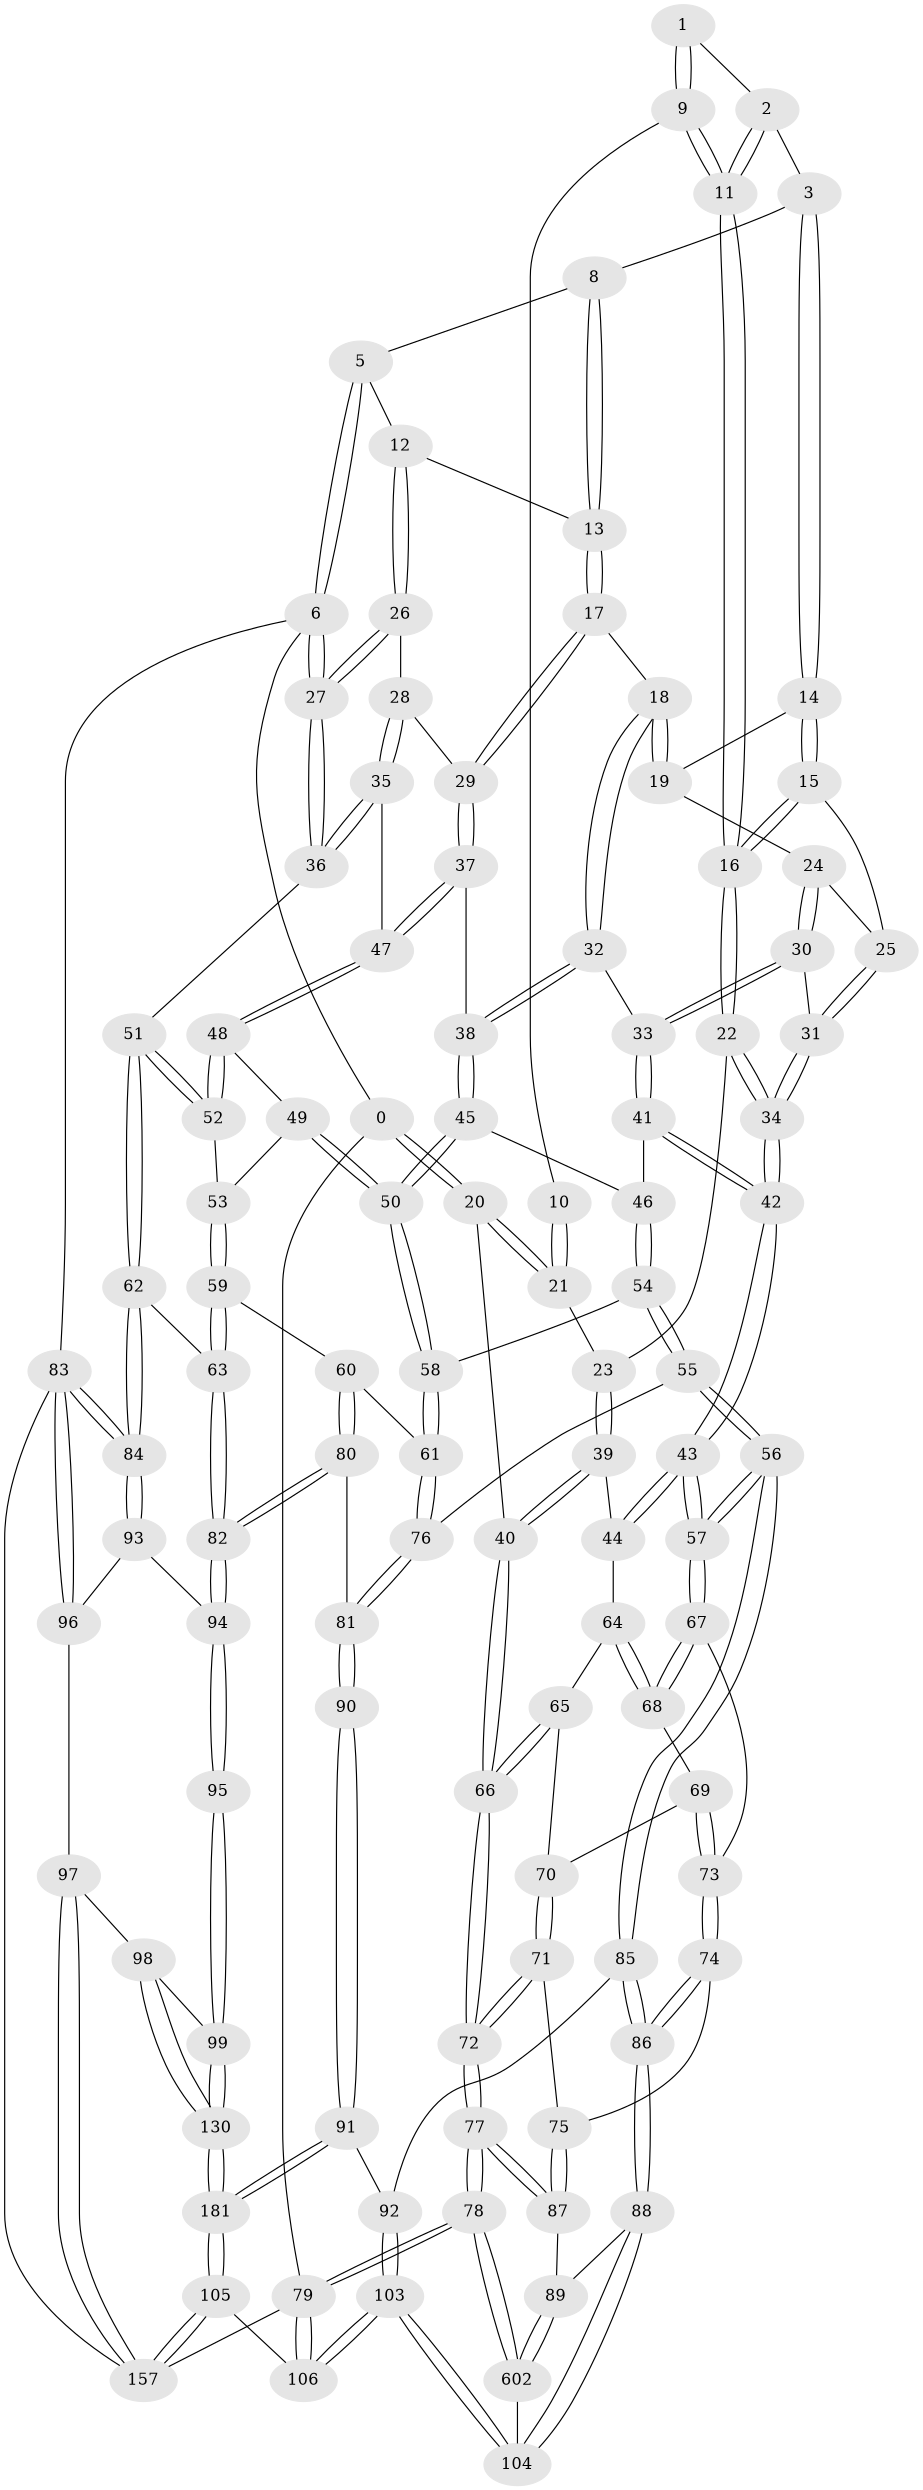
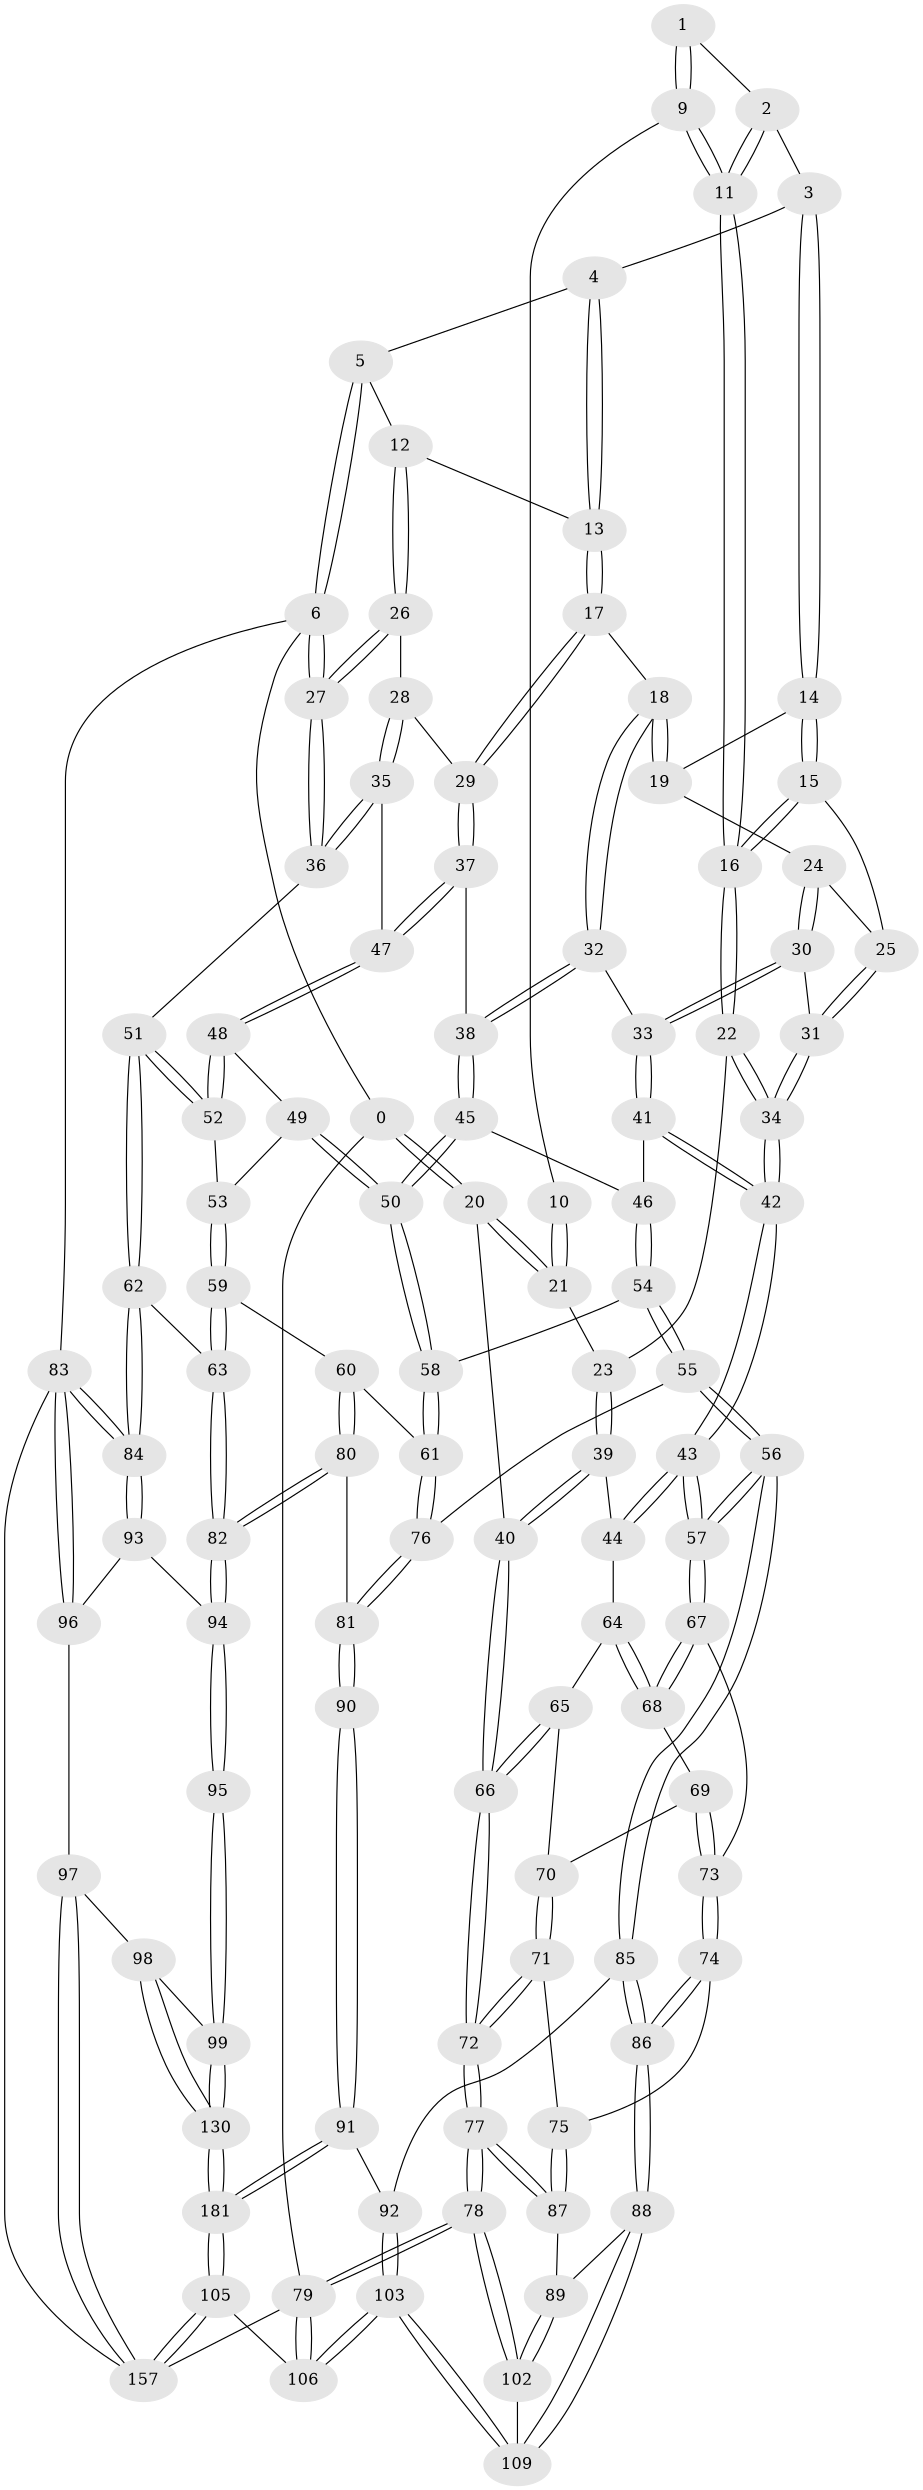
node "8": label "8" -> "4"
node "602": label "602" -> "102"
node "104": label "104" -> "109"
